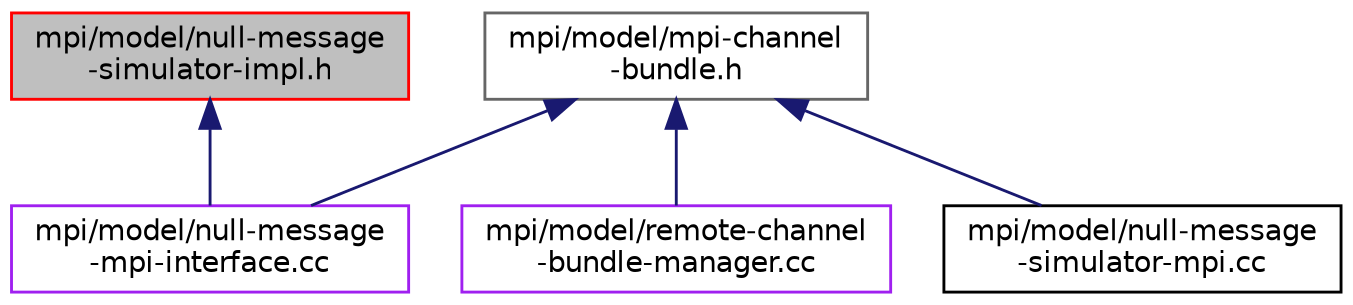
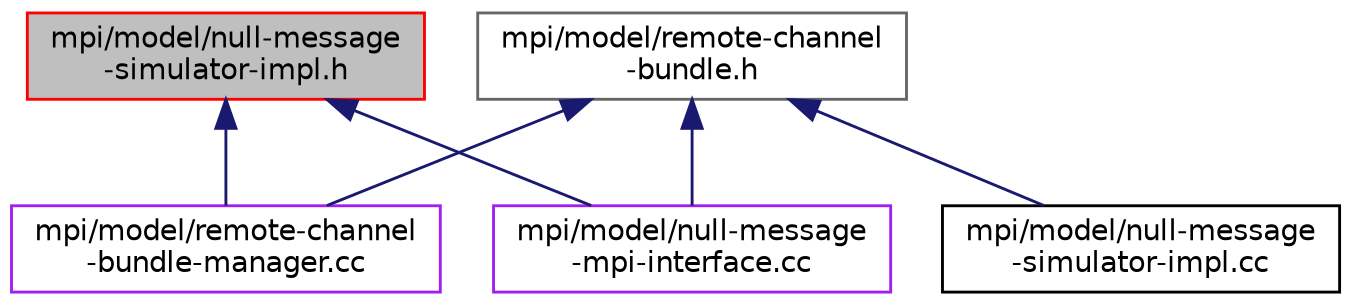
node "mpi/model/mpi-channel -bundle.h": label "mpi/model/mpi-channel -bundle.h" -> "mpi/model/remote-channel -bundle.h"
edge "mpi/model/remote-channel -bundle-manager.cc" -> "mpi/model/null-message -simulator-impl.h": added
node "mpi/model/null-message -simulator-mpi.cc": label "mpi/model/null-message -simulator-mpi.cc" -> "mpi/model/null-message -simulator-impl.cc"
